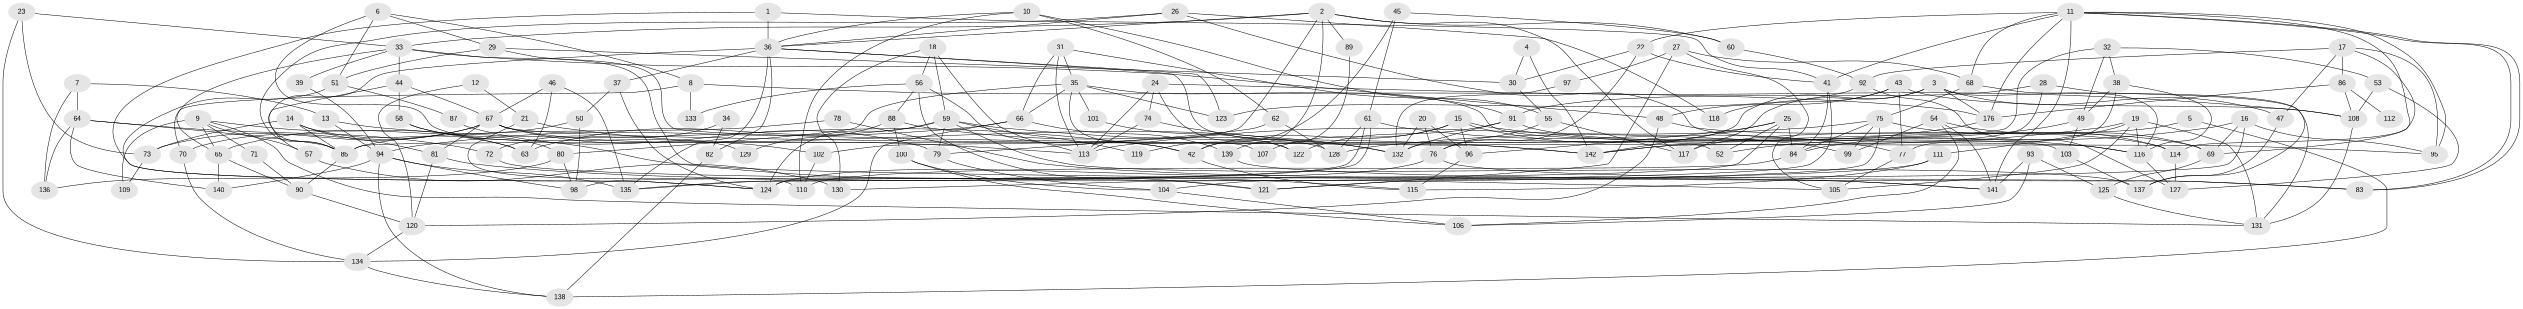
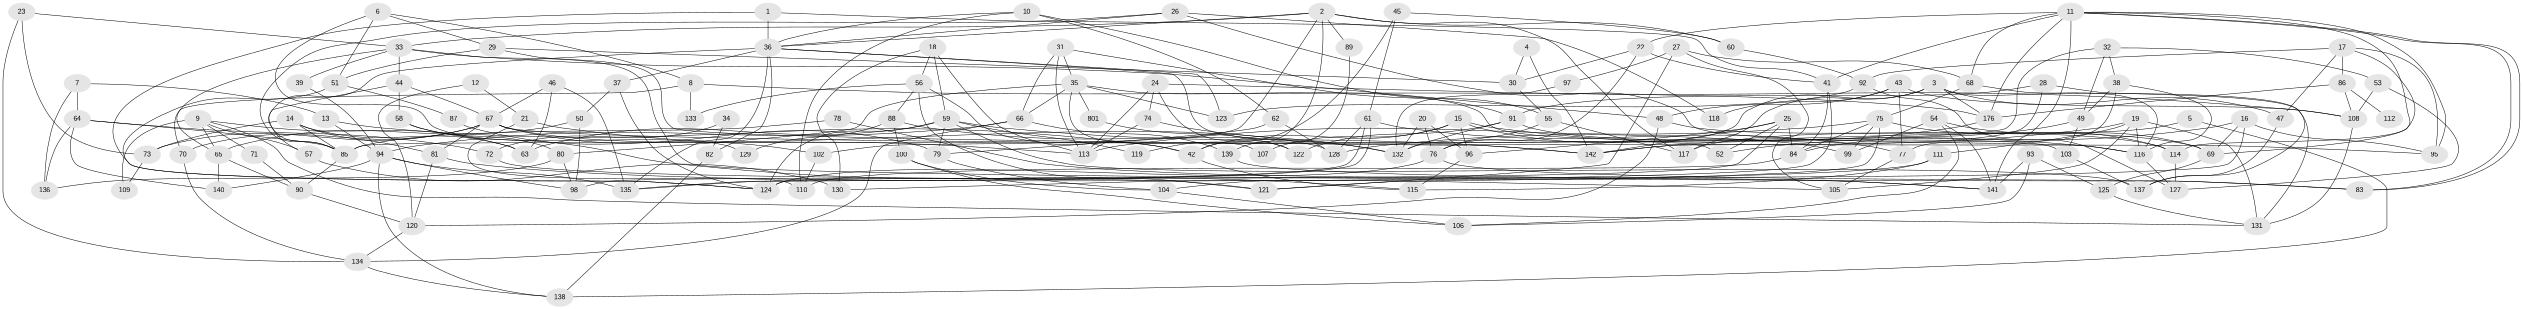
node "101": label "101" -> "801"
